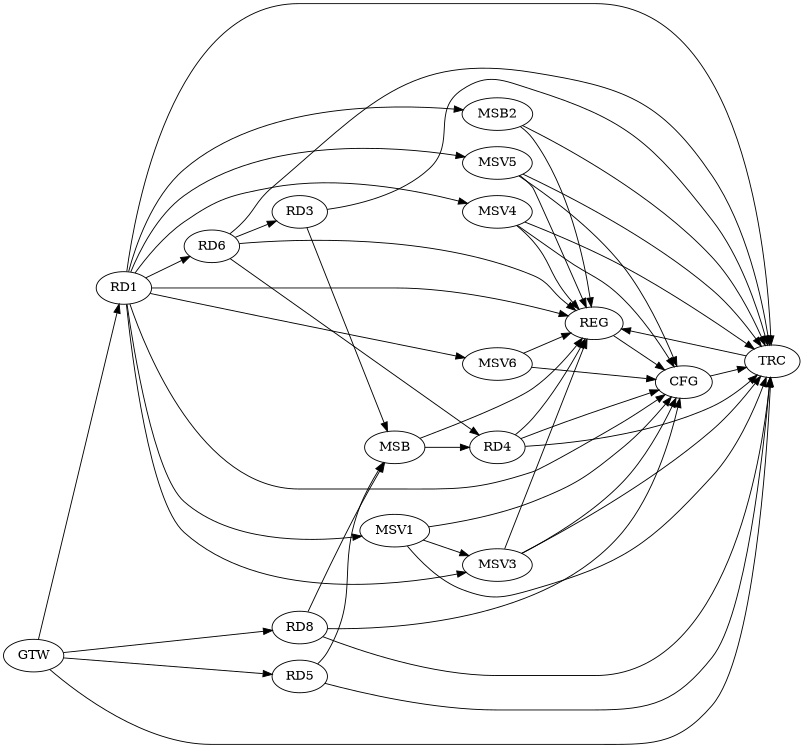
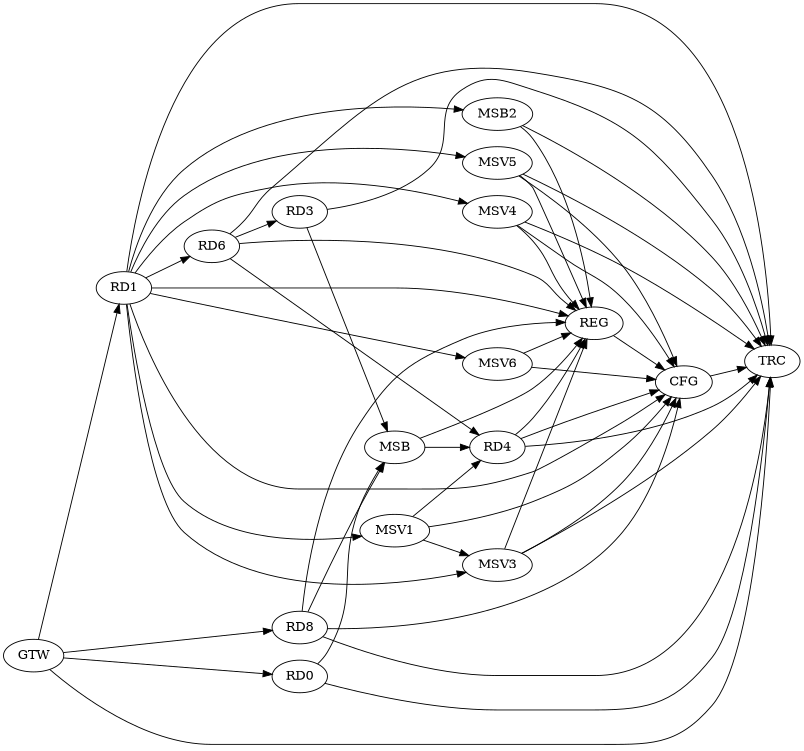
edge "TRC" -> "REG": now "RD8" -> "REG"
edge "MSV1" -> "TRC": now "MSV1" -> "RD4"
node "RD5": label "RD5" -> "RD0"
